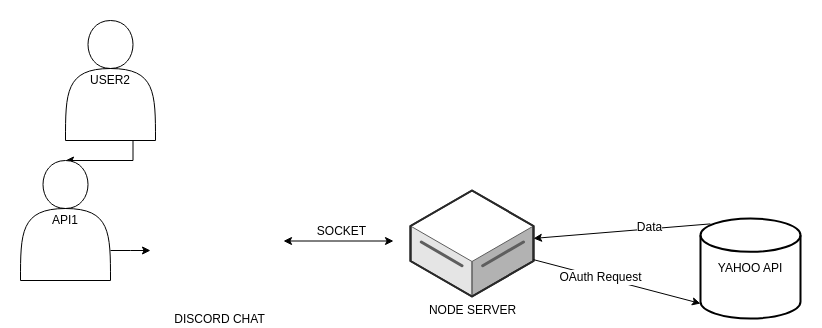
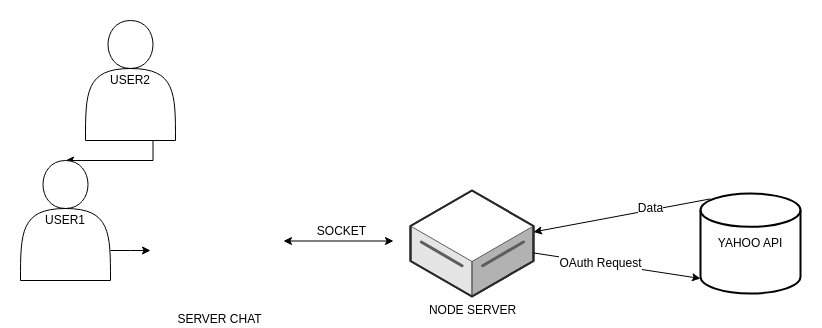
node "USER2": moved (111, 81) -> (131, 81)
node "API1": label "API1" -> "USER1"
node "YAHOO API": moved (751, 269) -> (751, 244)
node "DISCORD CHAT": label "DISCORD CHAT" -> "SERVER CHAT"
